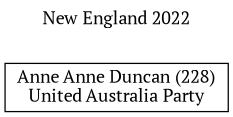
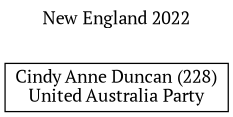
node "Anne Anne Duncan (228) United Australia Party": label "Anne Anne Duncan (228) United Australia Party" -> "Cindy Anne Duncan (228) United Australia Party"
